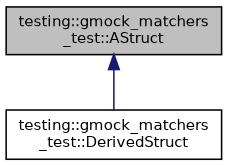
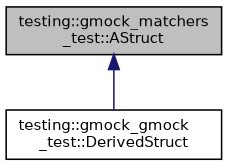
node "testing::gmock_matchers _test::DerivedStruct": label "testing::gmock_matchers _test::DerivedStruct" -> "testing::gmock_gmock _test::DerivedStruct"
